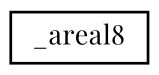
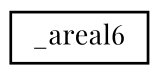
node "_areal8": label "_areal8" -> "_areal6"
